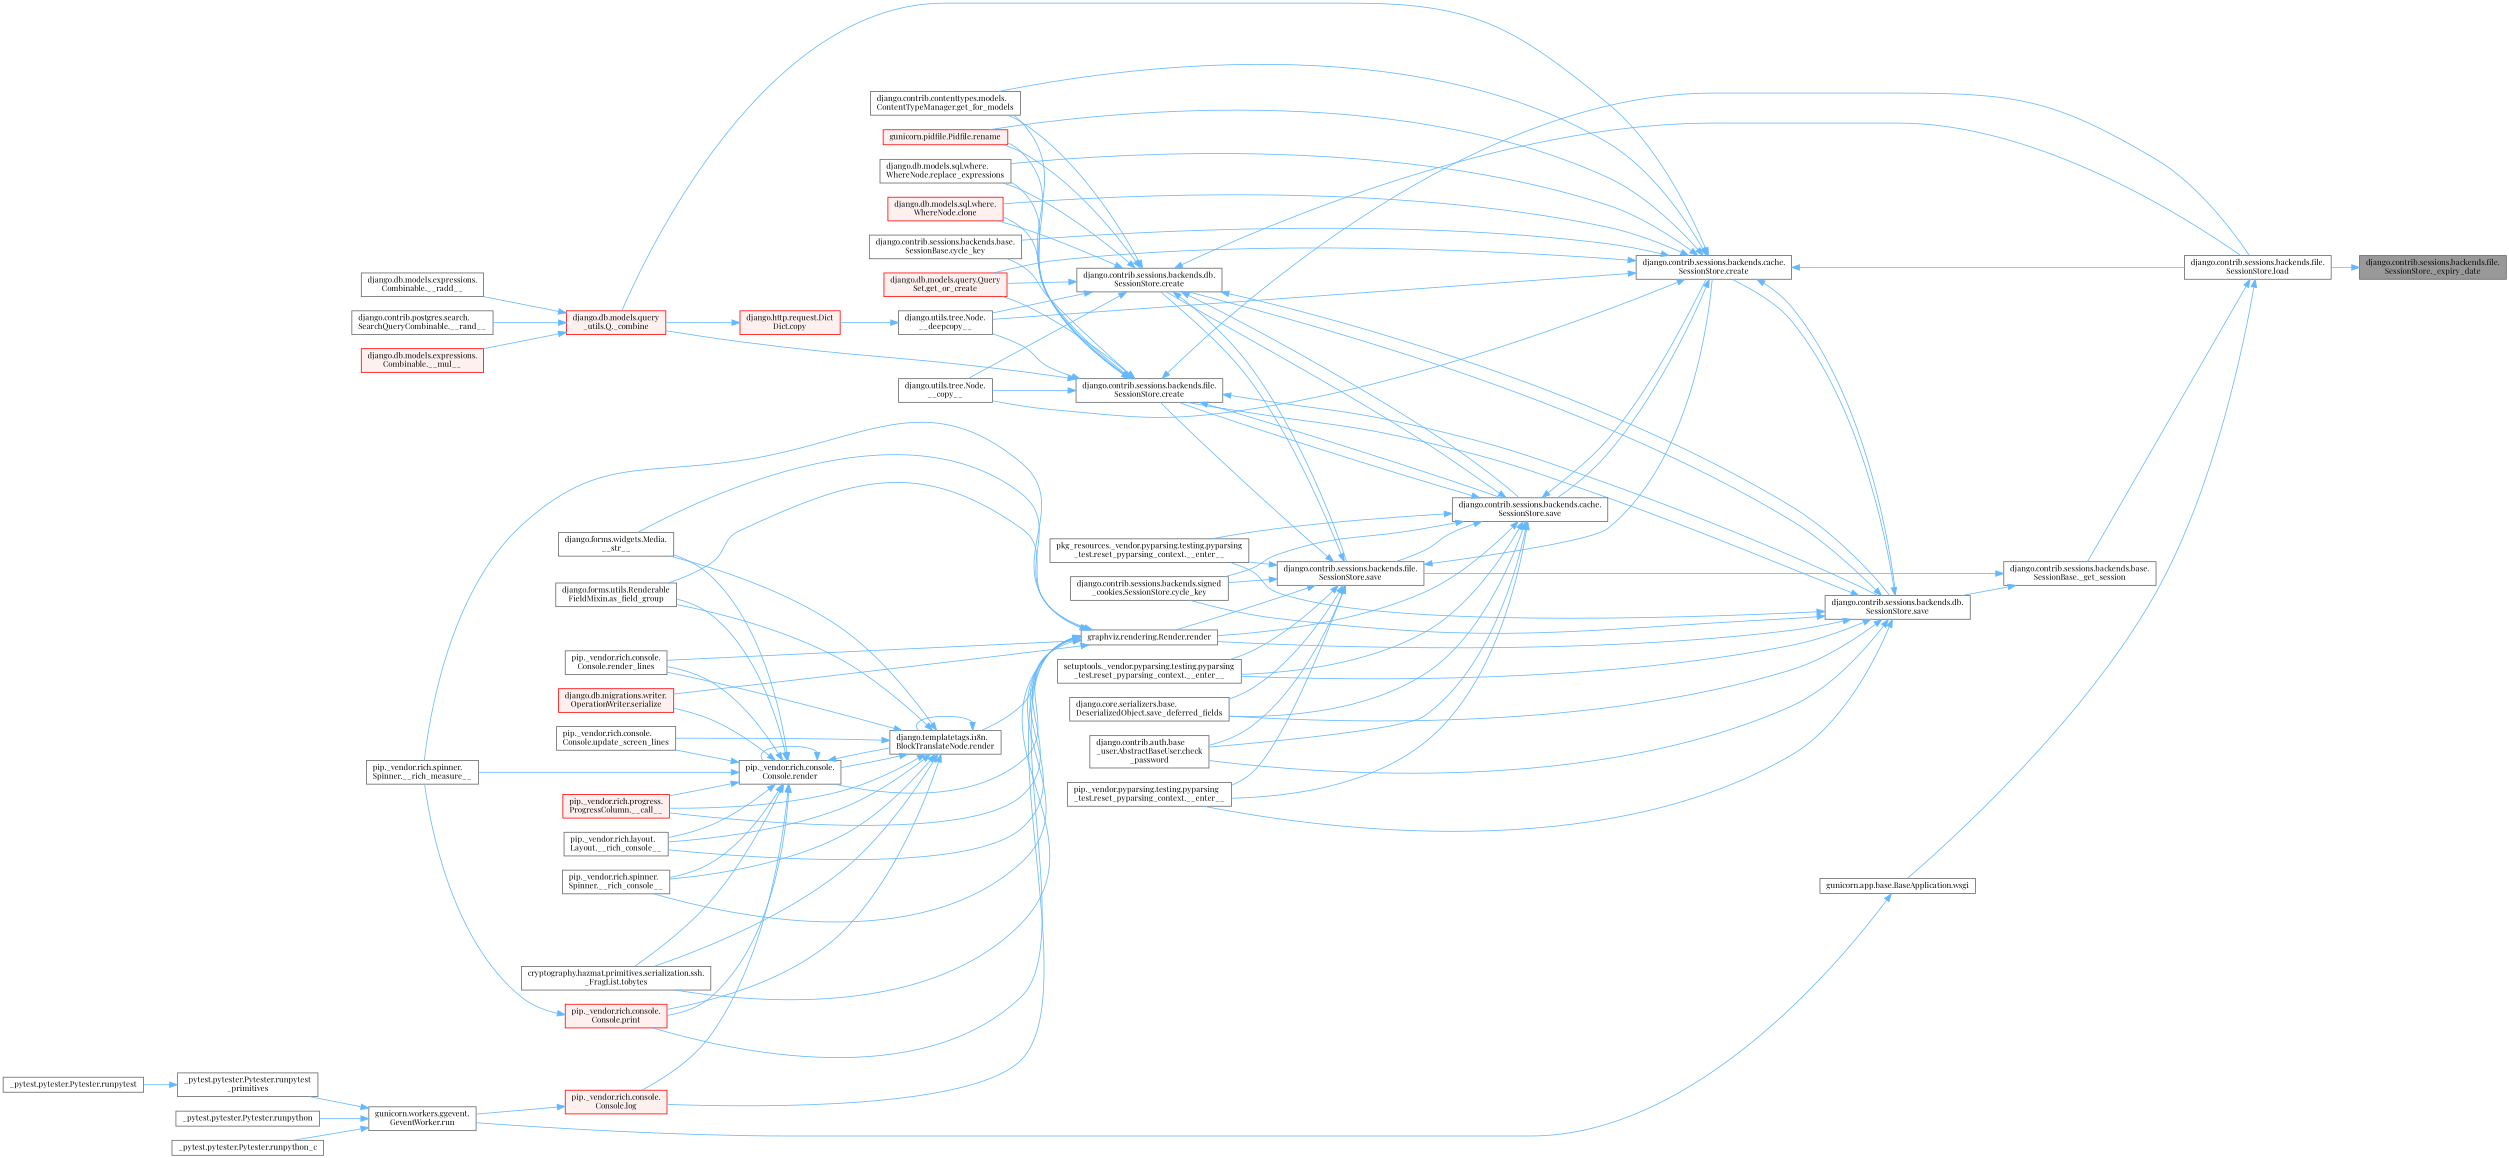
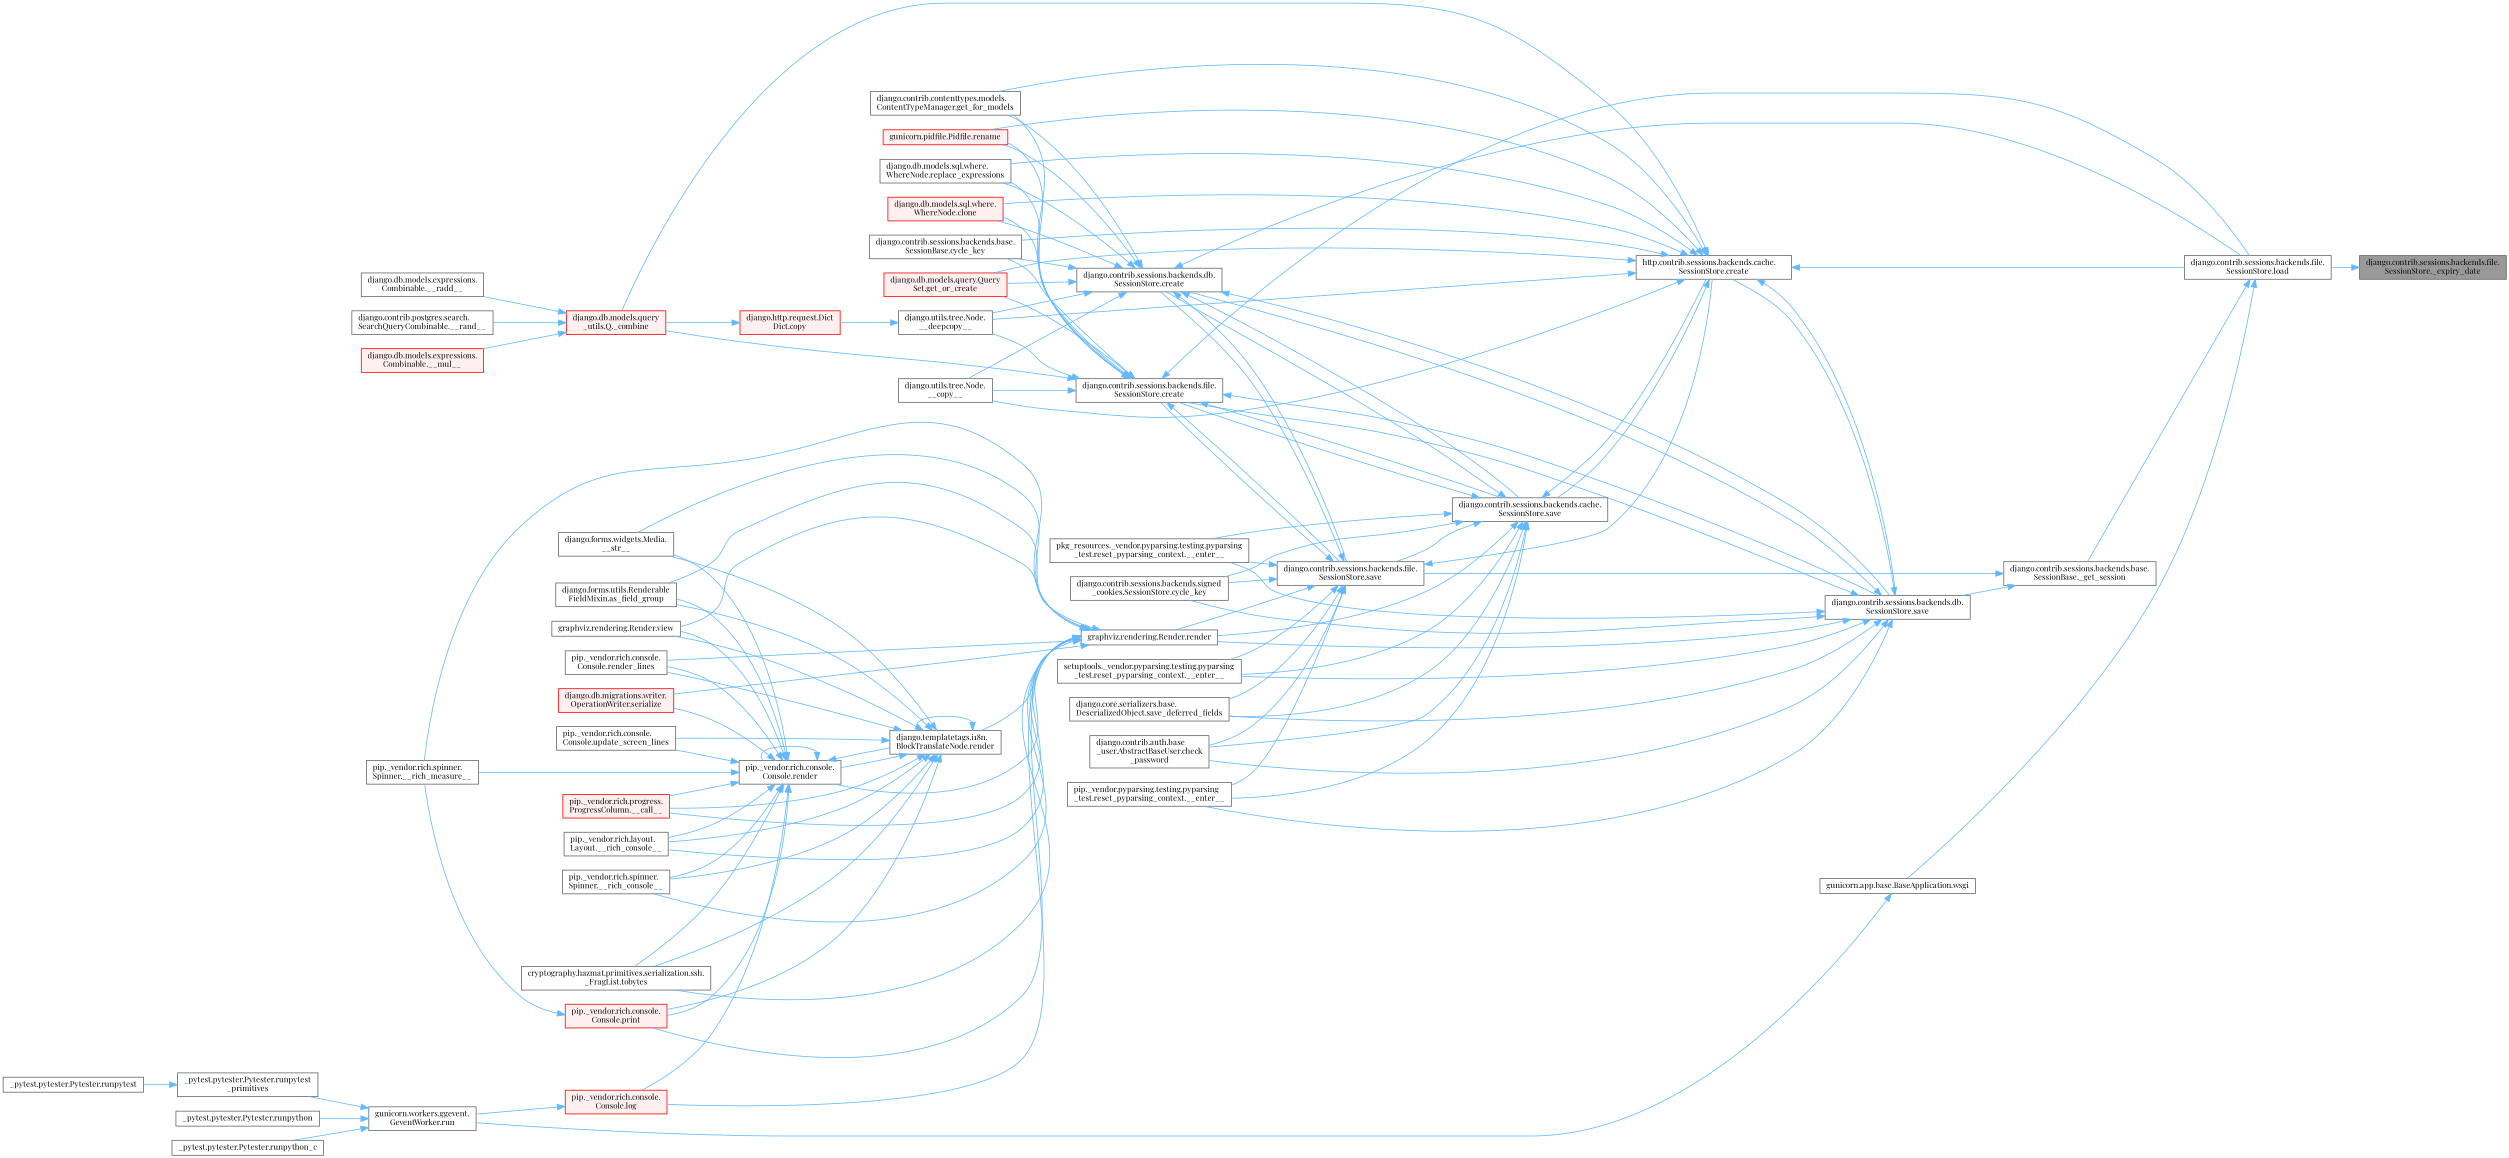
edge "django.contrib.sessions.backends.base. SessionBase.cycle_key" -> "django.contrib.sessions.backends.db. SessionStore.create": added
node "django.contrib.sessions.backends.cache. SessionStore.create": label "django.contrib.sessions.backends.cache. SessionStore.create" -> "http.contrib.sessions.backends.cache. SessionStore.create"
edge "django.contrib.sessions.backends.file. SessionStore.save" -> "django.contrib.sessions.backends.file. SessionStore.create": added
node "graphviz.rendering.Render.view": added
